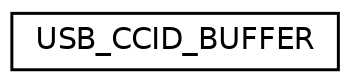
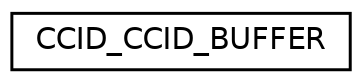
node "USB_CCID_BUFFER": label "USB_CCID_BUFFER" -> "CCID_CCID_BUFFER"
